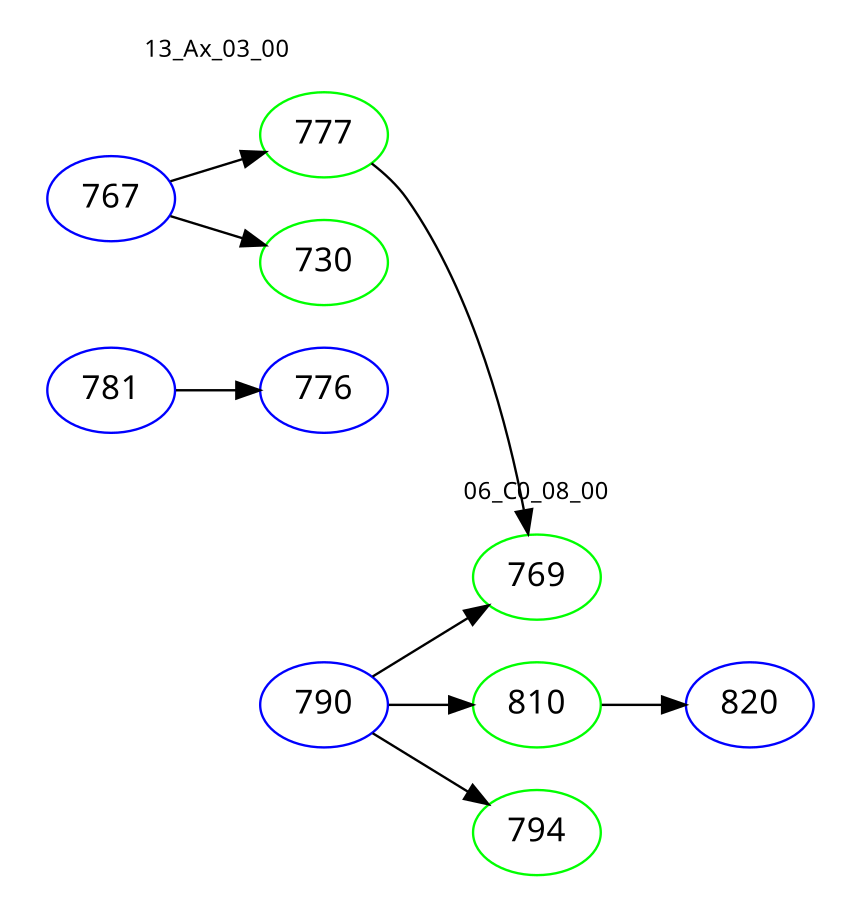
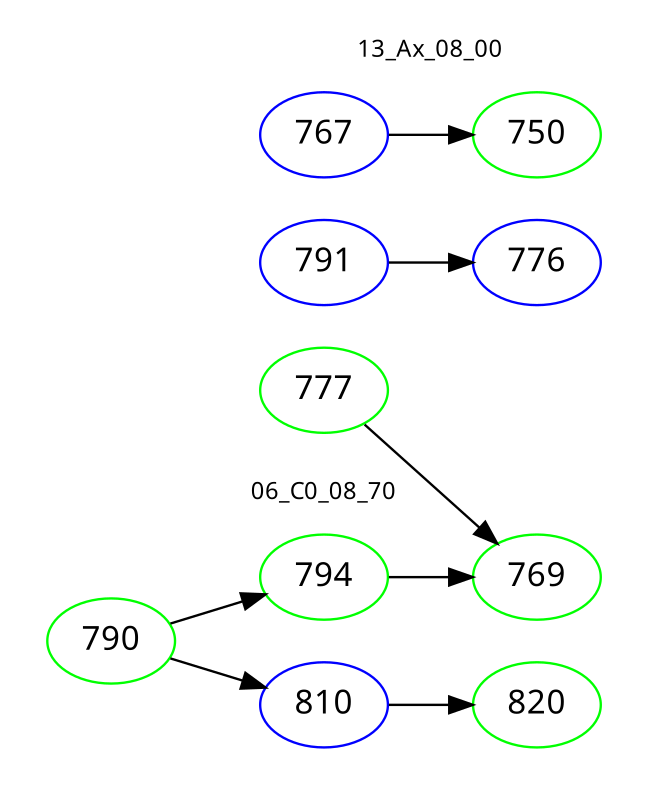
cluster "13_Ax_03_00": label "13_Ax_03_00" -> "13_Ax_08_00"
edge "767" -> "777": removed
node "730": label "730" -> "750"
node "781": label "781" -> "791"
cluster "06_C0_08_00": label "06_C0_08_00" -> "06_C0_08_70"
edge "790" -> "769": now "794" -> "769"
node "790": color blue -> green
node "810": color green -> blue
node "820": color blue -> green
